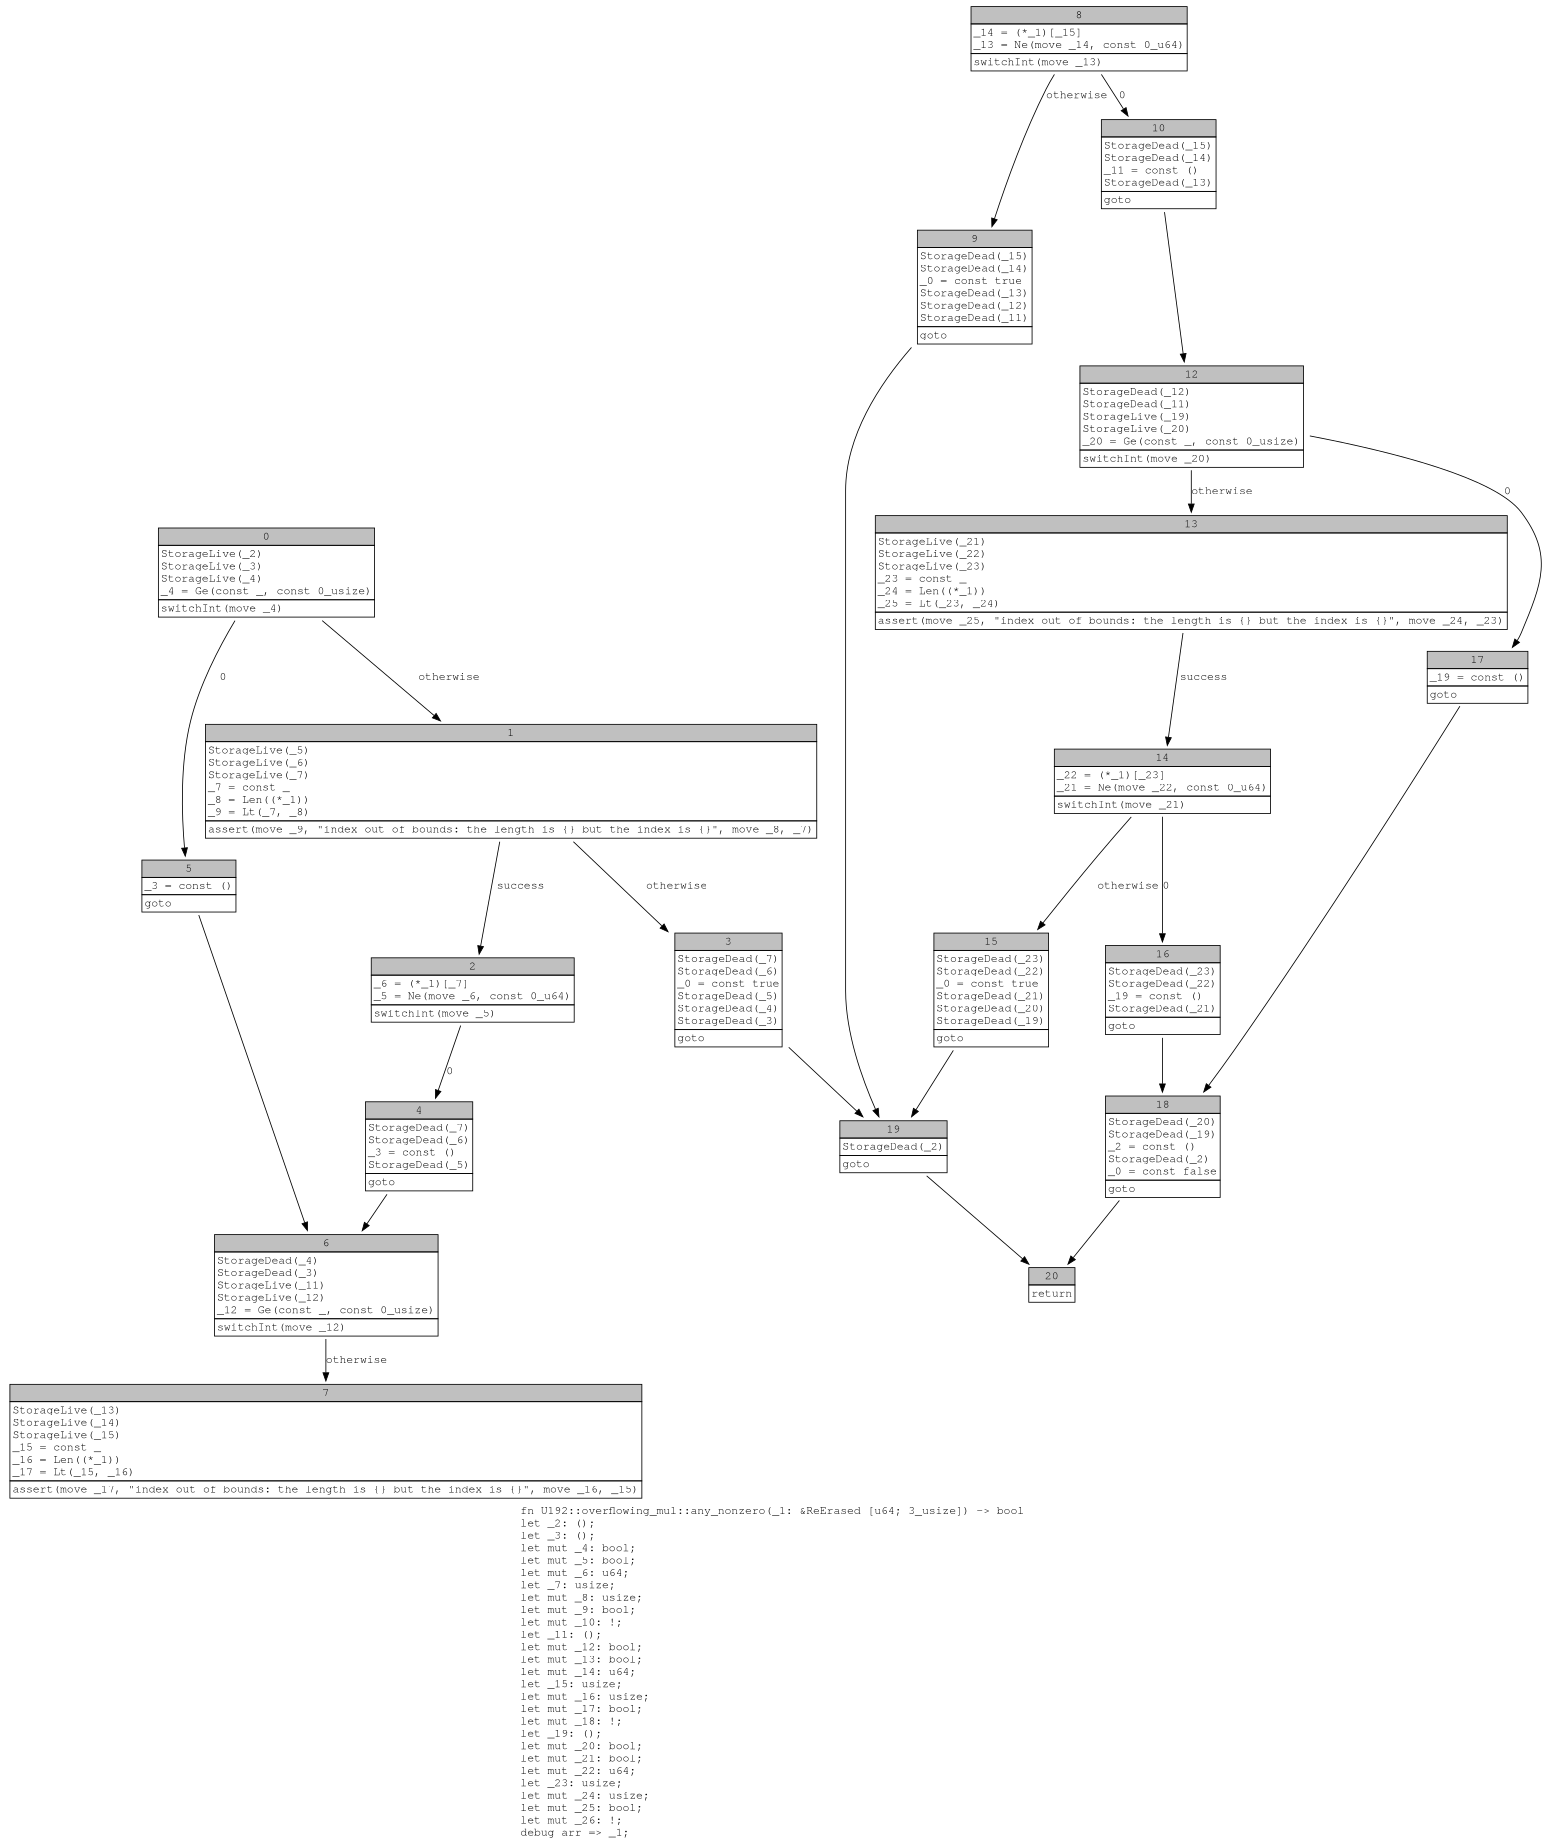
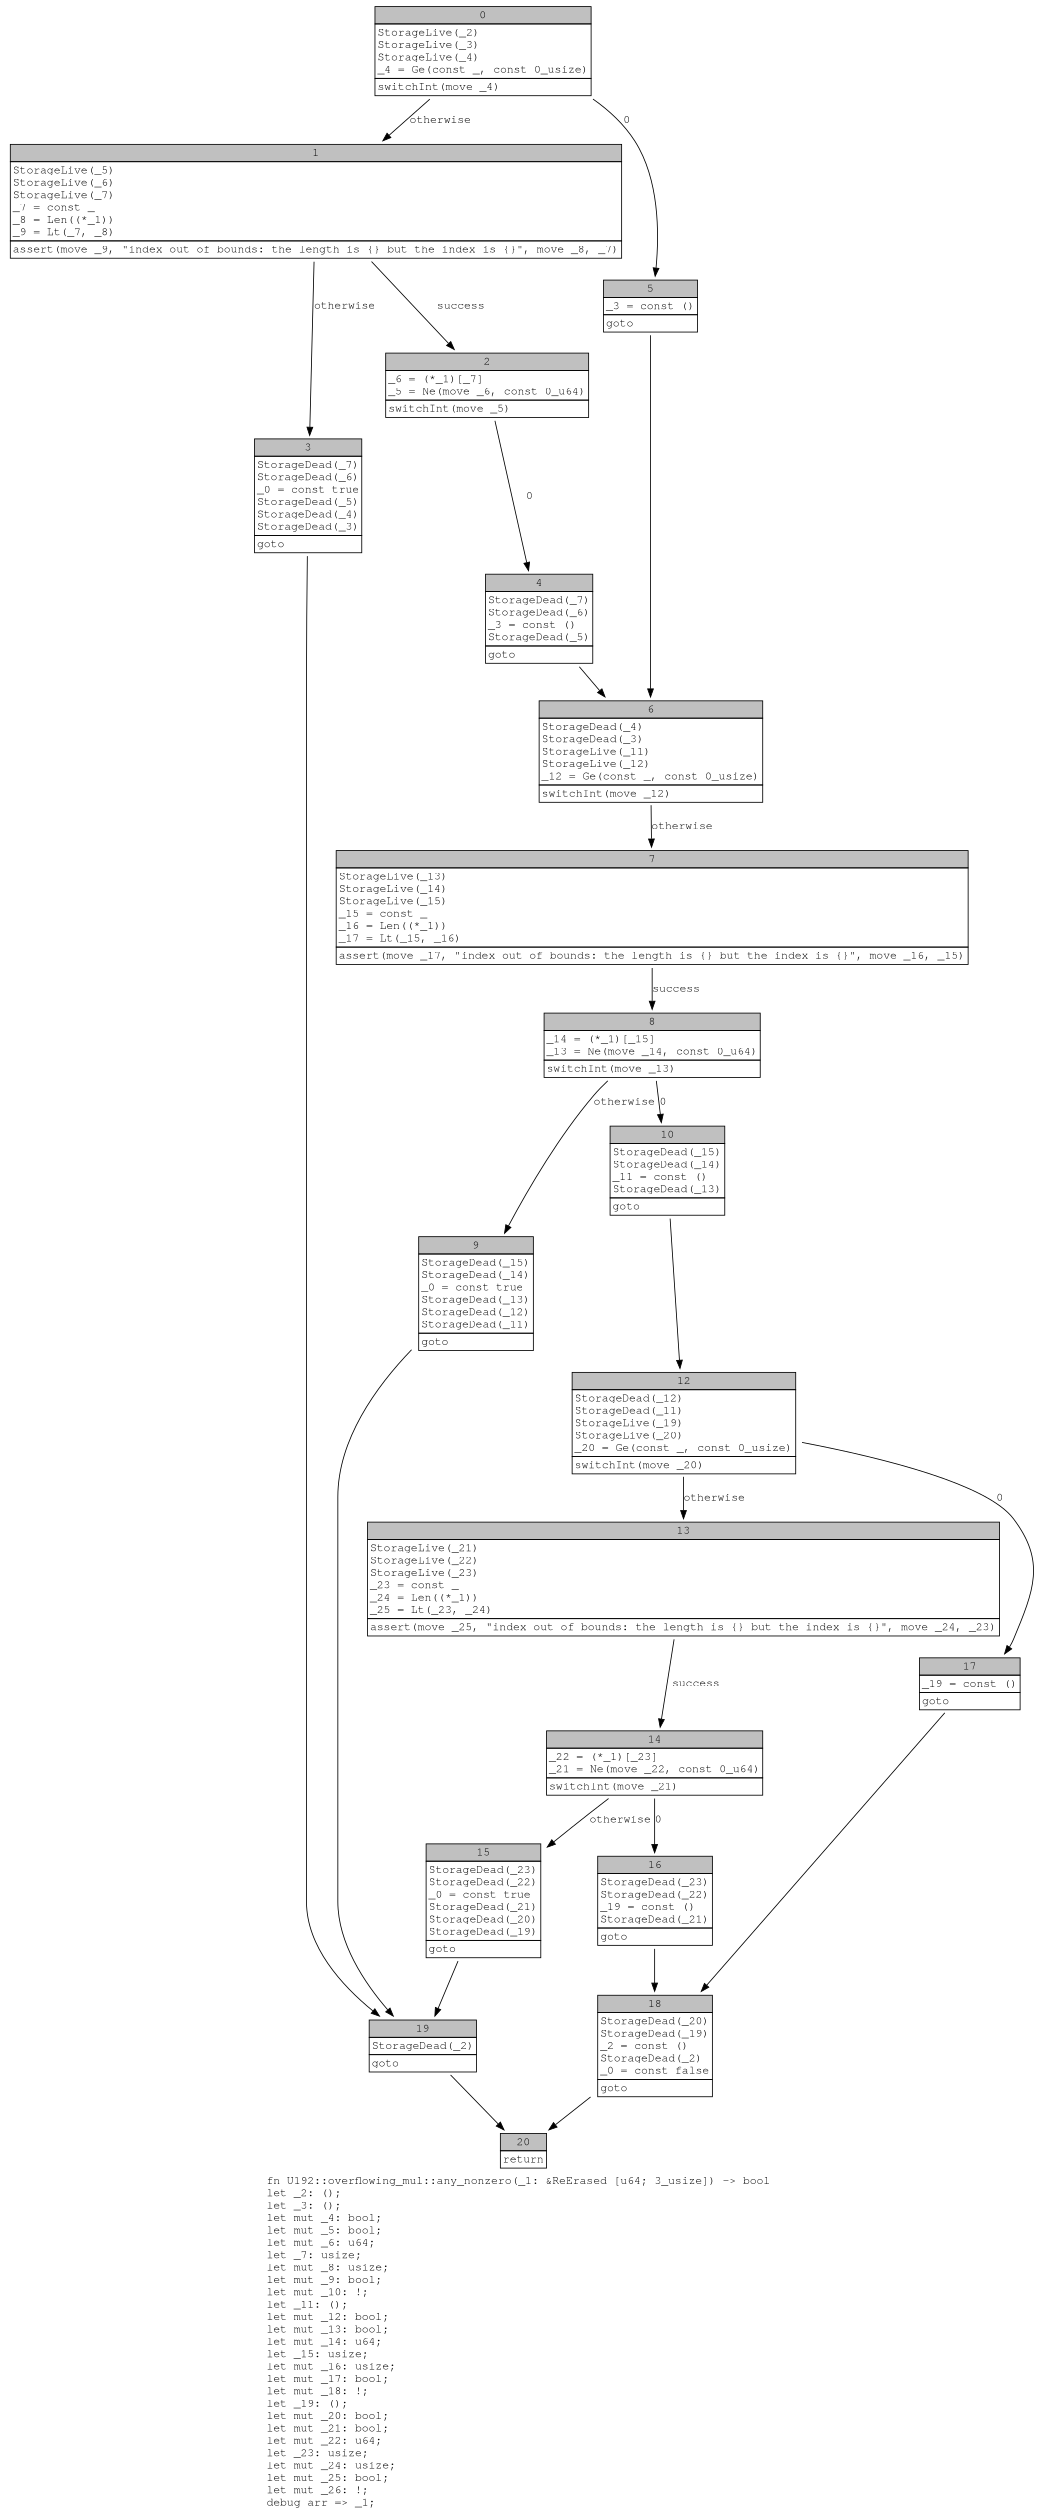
edge "7" -> "8": added, label "success"
